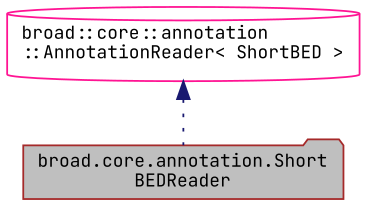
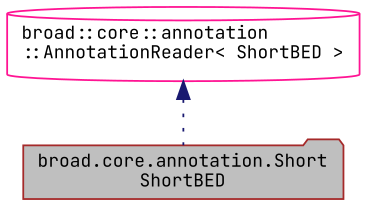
node "broad.core.annotation.Short BEDReader": label "broad.core.annotation.Short BEDReader" -> "broad.core.annotation.Short ShortBED"
